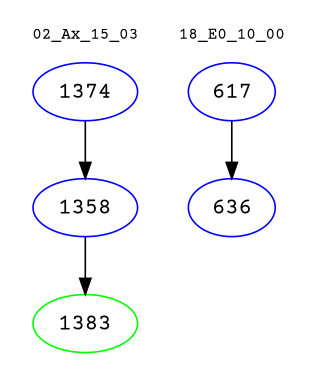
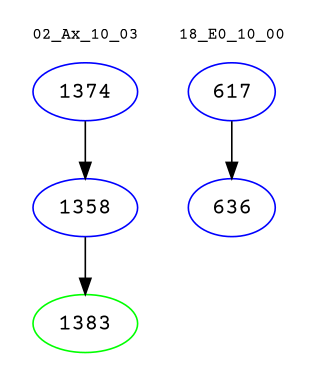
cluster "02_Ax_15_03": label "02_Ax_15_03" -> "02_Ax_10_03"
